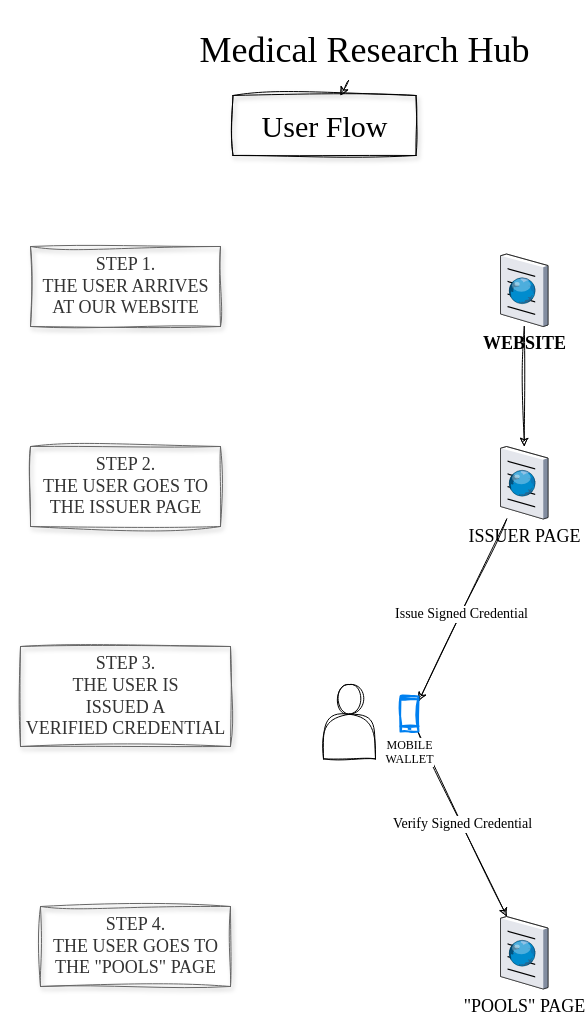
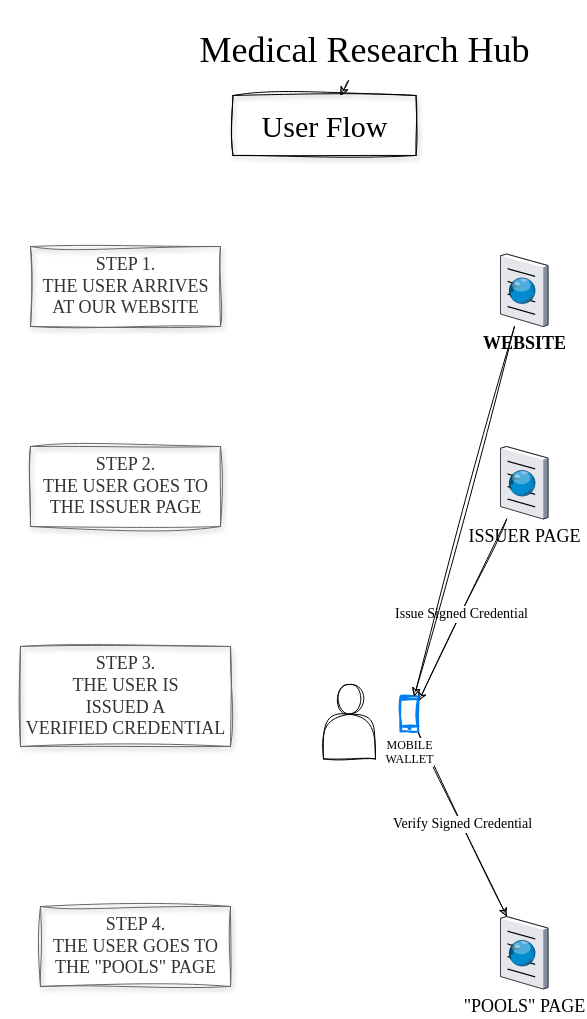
edge "WEBSITE" -> "ISSUER PAGE": now "WEBSITE" -> "MOBILE WALLET"
